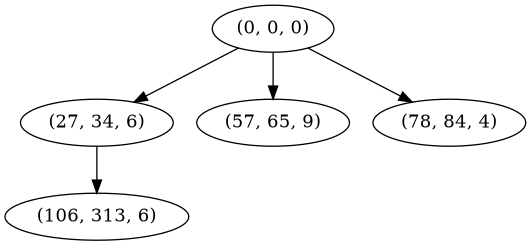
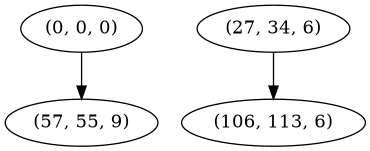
edge "(0, 0, 0)" -> "(27, 34, 6)": removed
node "(57, 65, 9)": label "(57, 65, 9)" -> "(57, 55, 9)"
node "(78, 84, 4)": removed
node "(106, 313, 6)": label "(106, 313, 6)" -> "(106, 113, 6)"
